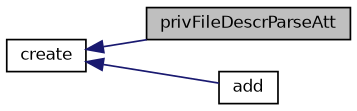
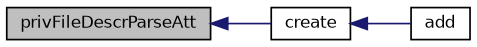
edge "privFileDescrParseAtt" -> "create": reversed
